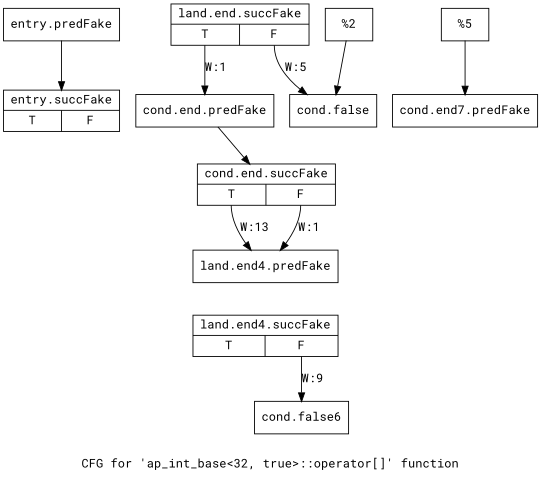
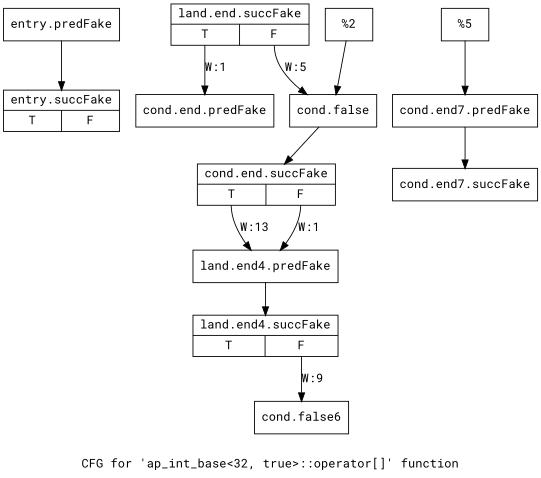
edge "cond.end.predFake" -> "cond.end.succFake": now "cond.false" -> "cond.end.succFake"
node "cond.end7.succFake": added
edge "land.end4.predFake" -> "land.end4.succFake": added
